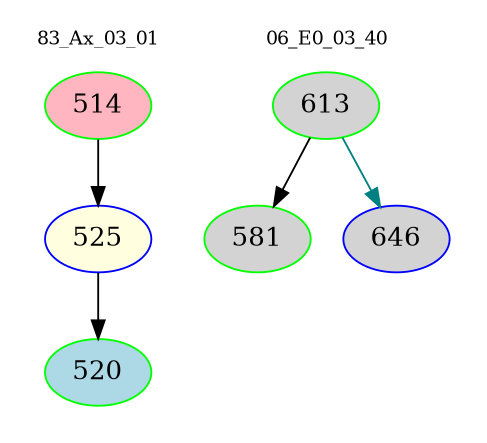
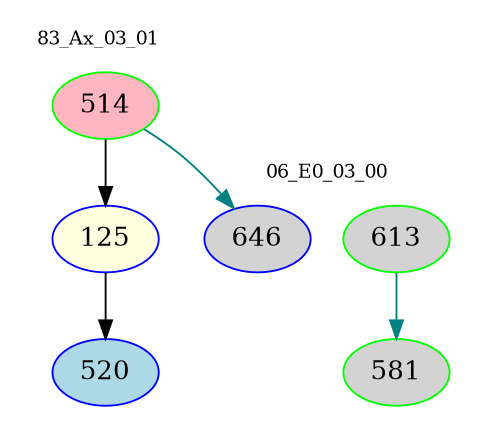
cluster "06_E0_03_40": label "06_E0_03_40" -> "06_E0_03_00"
edge "613" -> "581": color black -> teal
edge "613" -> "646": now "514" -> "646"
node "525": label "525" -> "125"
node "520": color green -> blue
